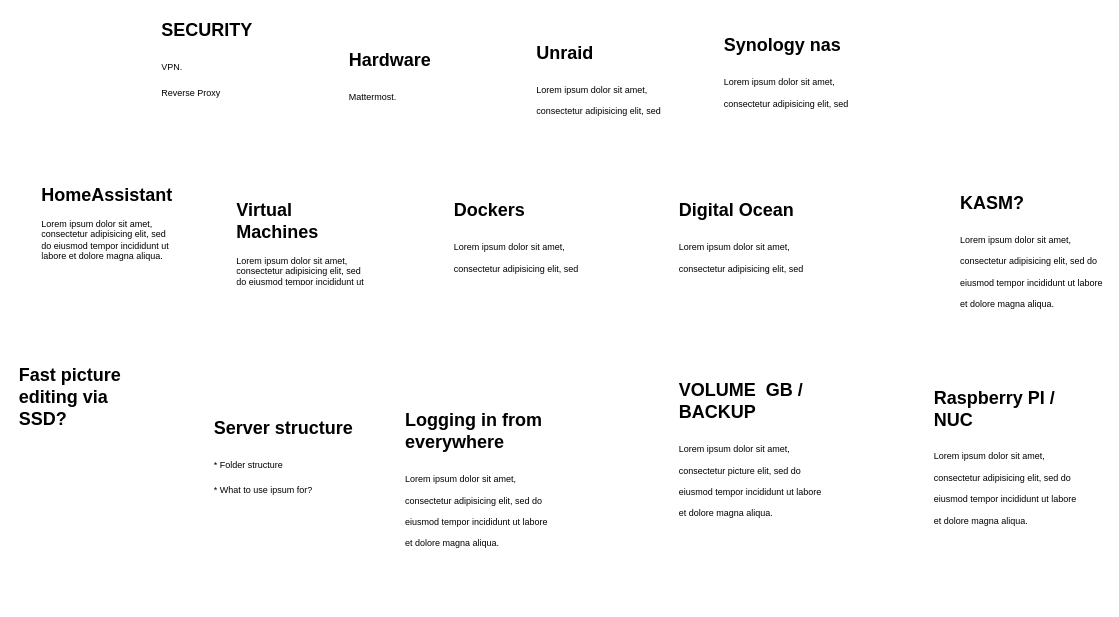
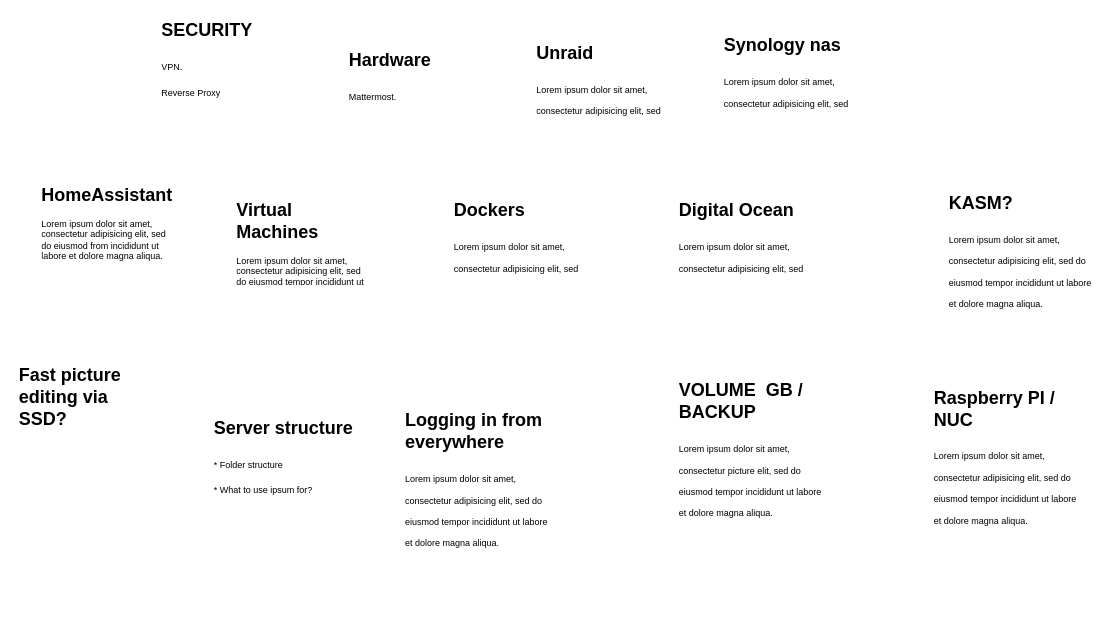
node "HomeAssistantLorem ipsum dolor sit amet, consectetur adipisicing elit, sed do eiusmod tempor incididunt ut labore et dolore magna aliqua.": label "HomeAssistantLorem ipsum dolor sit amet, consectetur adipisicing elit, sed do eiusmod tempor incididunt ut labore et dolore magna aliqua." -> "HomeAssistantLorem ipsum dolor sit amet, consectetur adipisicing elit, sed do eiusmod from incididunt ut labore et dolore magna aliqua."
node "KASM? Lorem ipsum dolor sit amet, consectetur adipisicing elit, sed do eiusmod tempor incididunt ut labore et dolore magna aliqua.": moved (1035, 282) -> (1024, 282)
